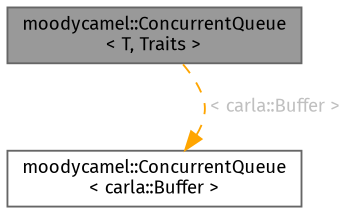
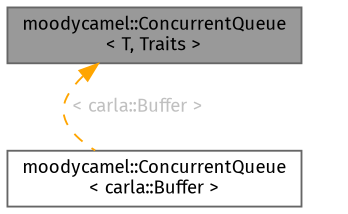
edge "moodycamel::ConcurrentQueue < T, Traits >" -> "moodycamel::ConcurrentQueue < carla::Buffer >": reversed
